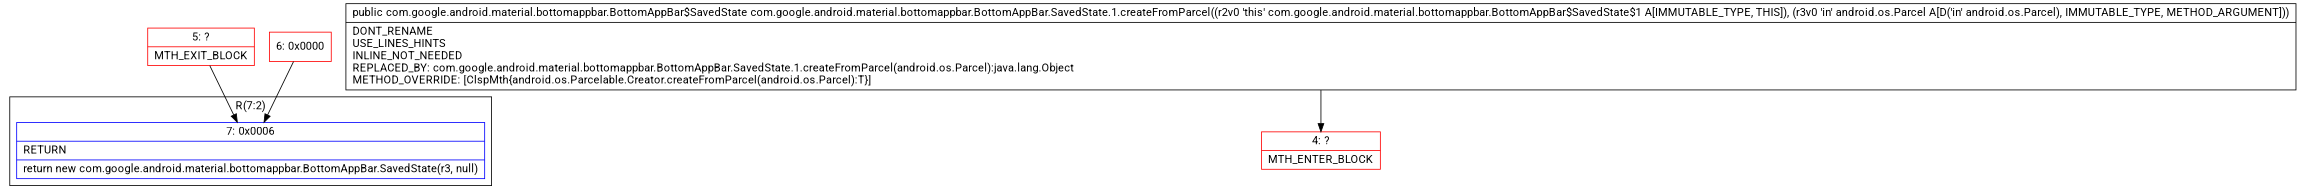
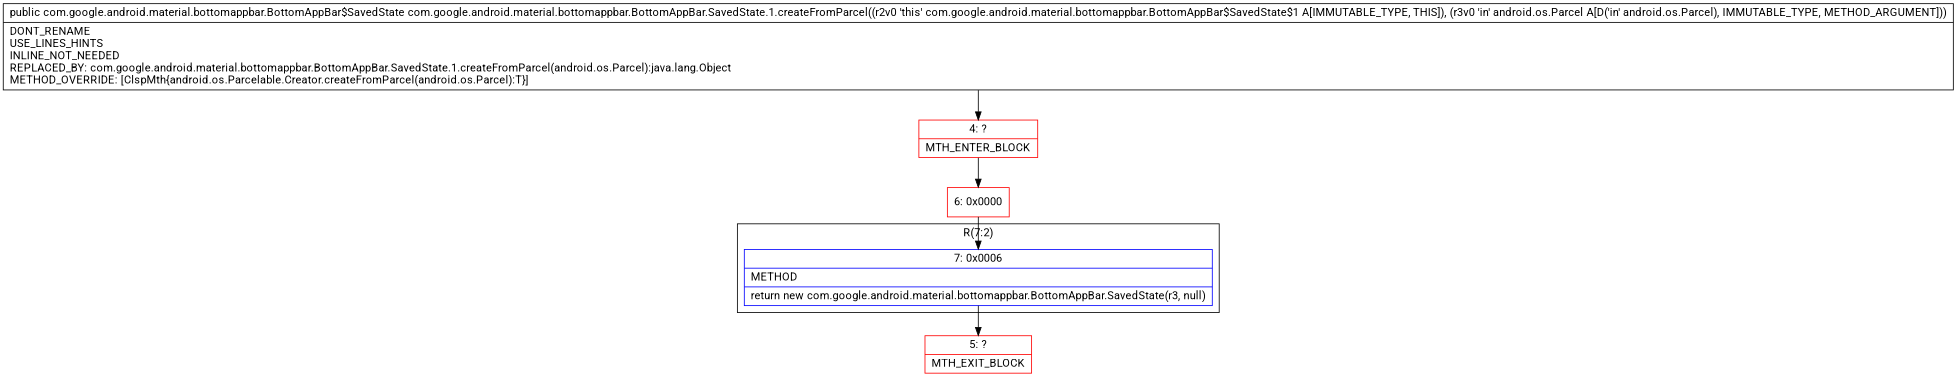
edge "5: ?" -> "7: 0x0006": reversed
node "7: 0x0006": text "RETURN" -> "METHOD"
edge "4: ?" -> "6: 0x0000": added
